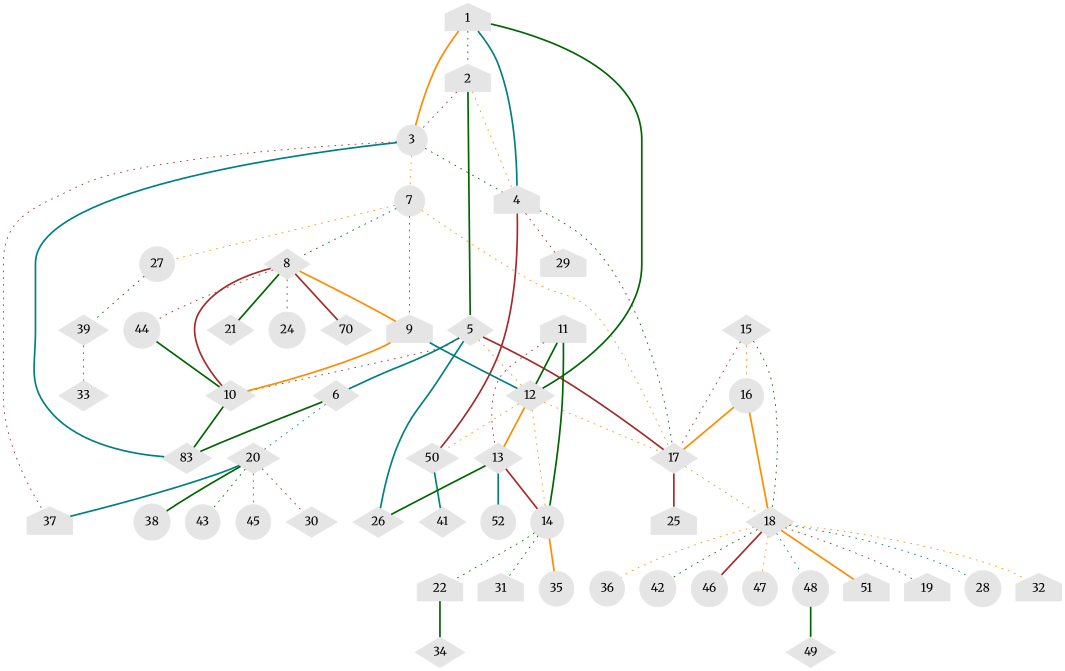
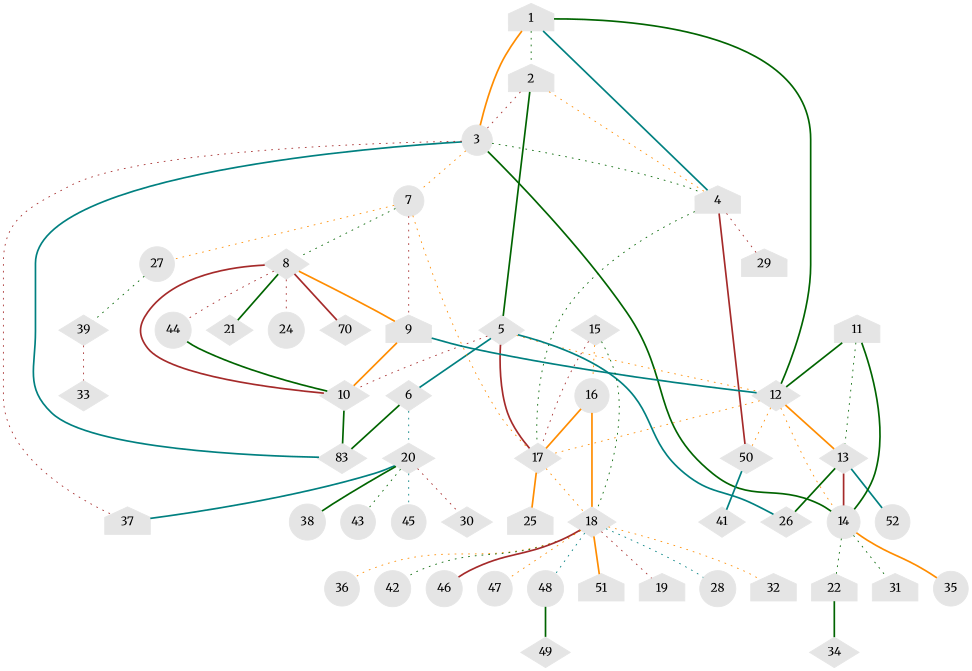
edge "3" -- "14": added
edge "11" -- "13": color brown -> darkgreen
edge "17" -- "25": color brown -> darkorange
